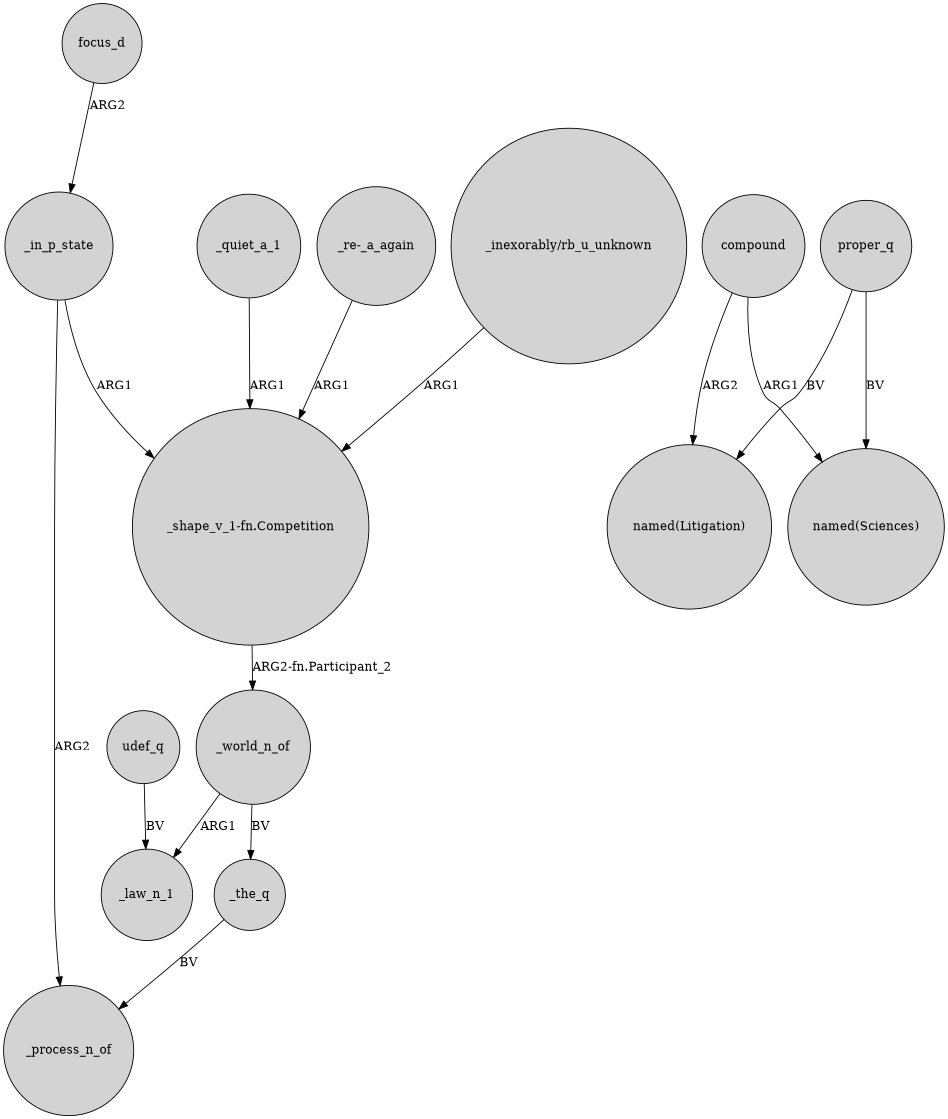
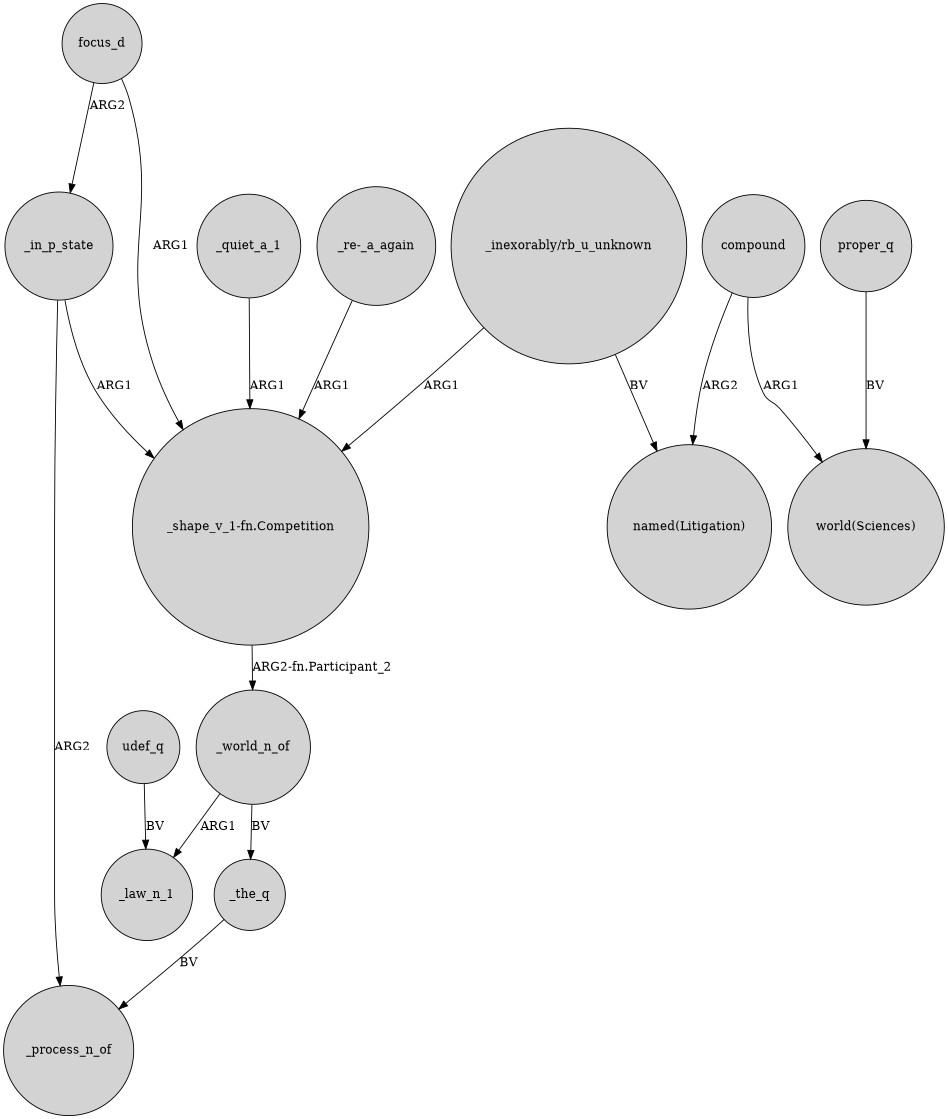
edge "focus_d" -> "_shape_v_1-fn.Competition": added, label "ARG1"
edge "proper_q" -> "named(Litigation)": now "_inexorably/rb_u_unknown" -> "named(Litigation)"
node "named(Sciences)": label "named(Sciences)" -> "world(Sciences)"
